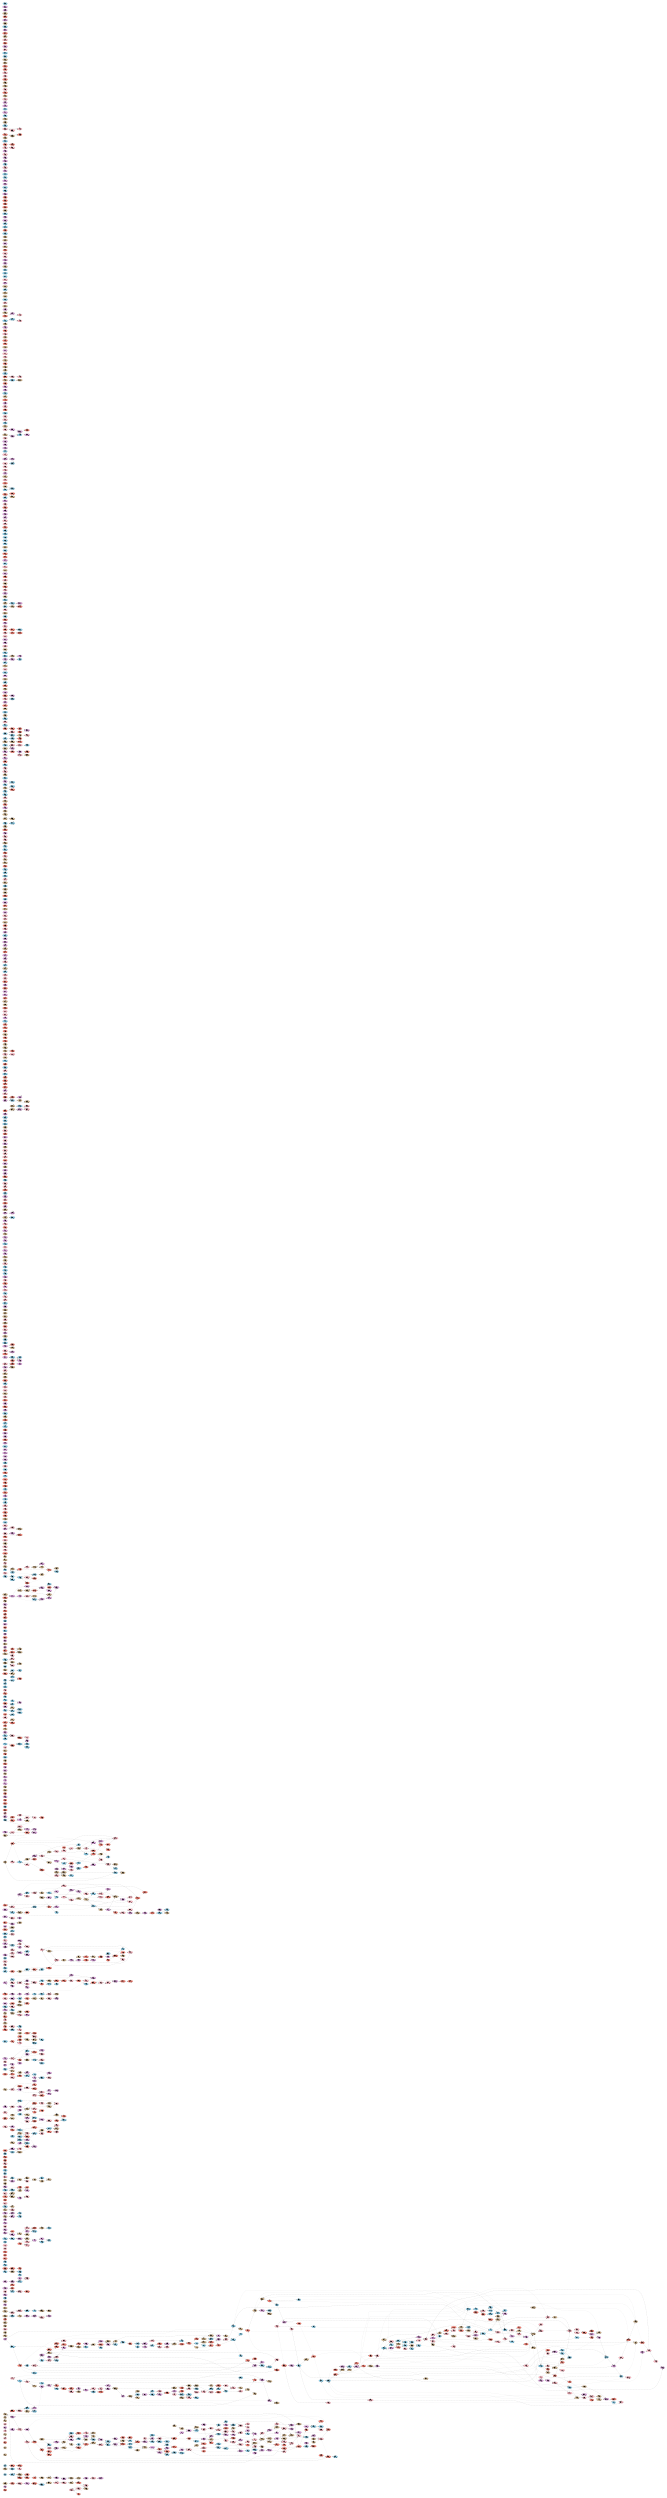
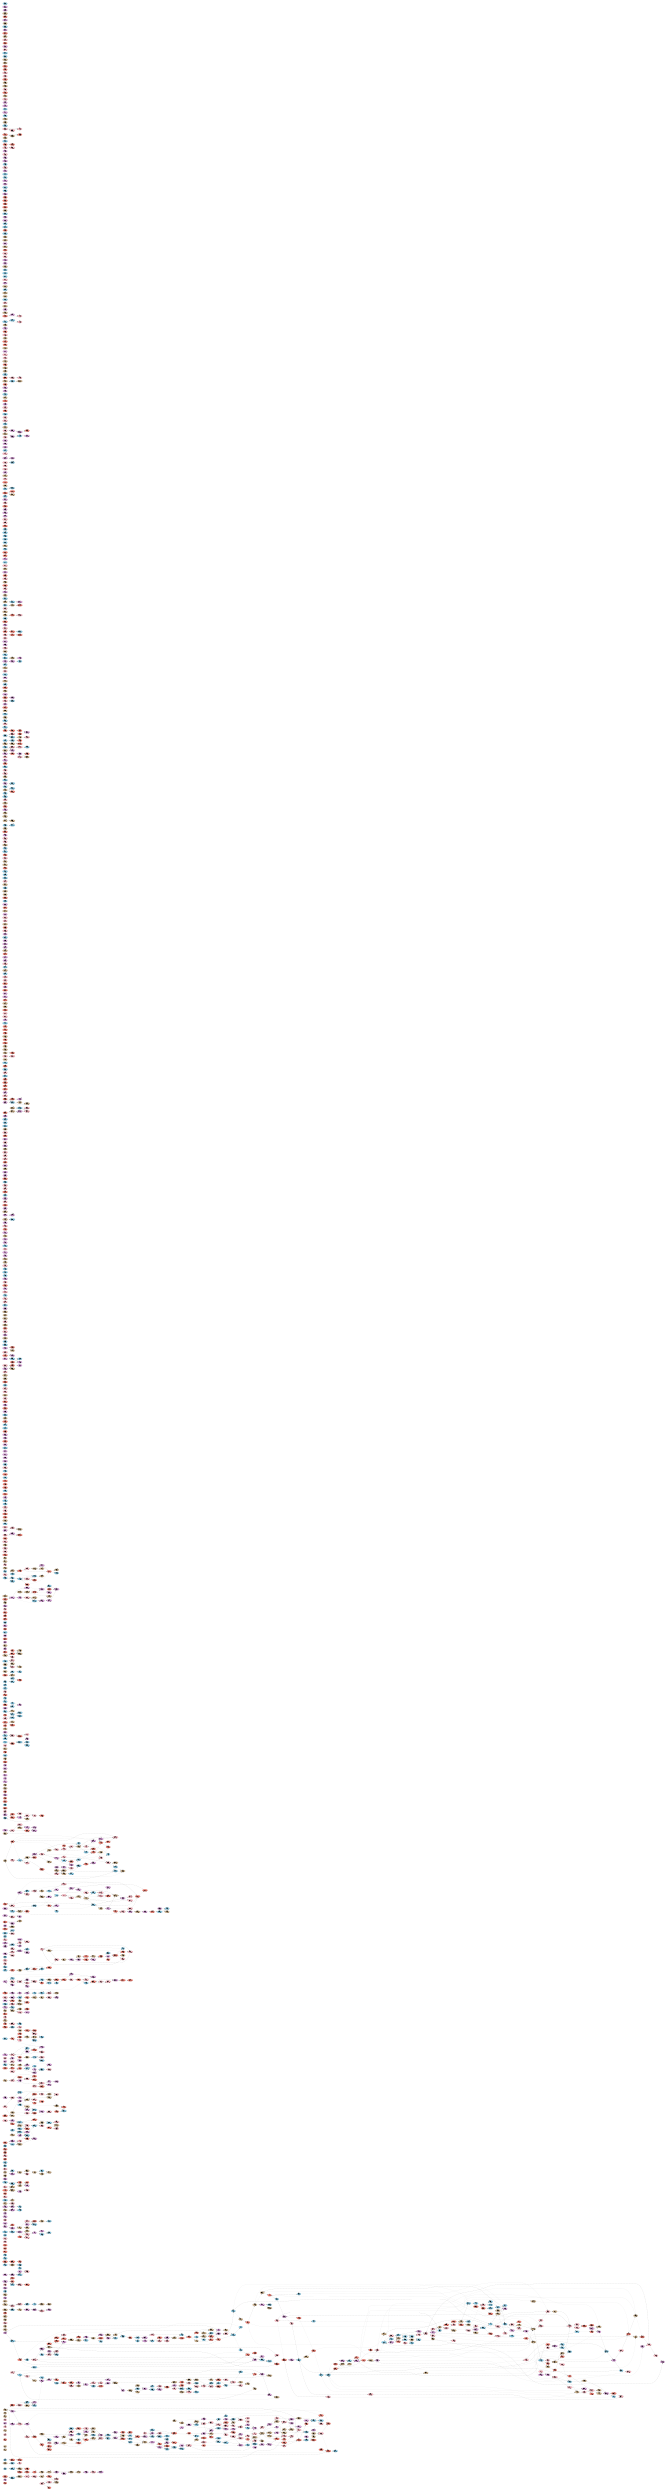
node "2412+": removed
